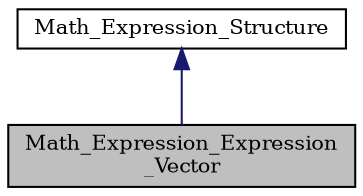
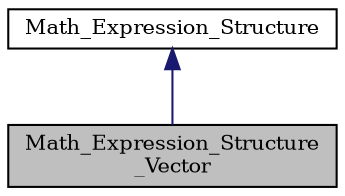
node "Math_Expression_Expression _Vector": label "Math_Expression_Expression _Vector" -> "Math_Expression_Structure _Vector"
